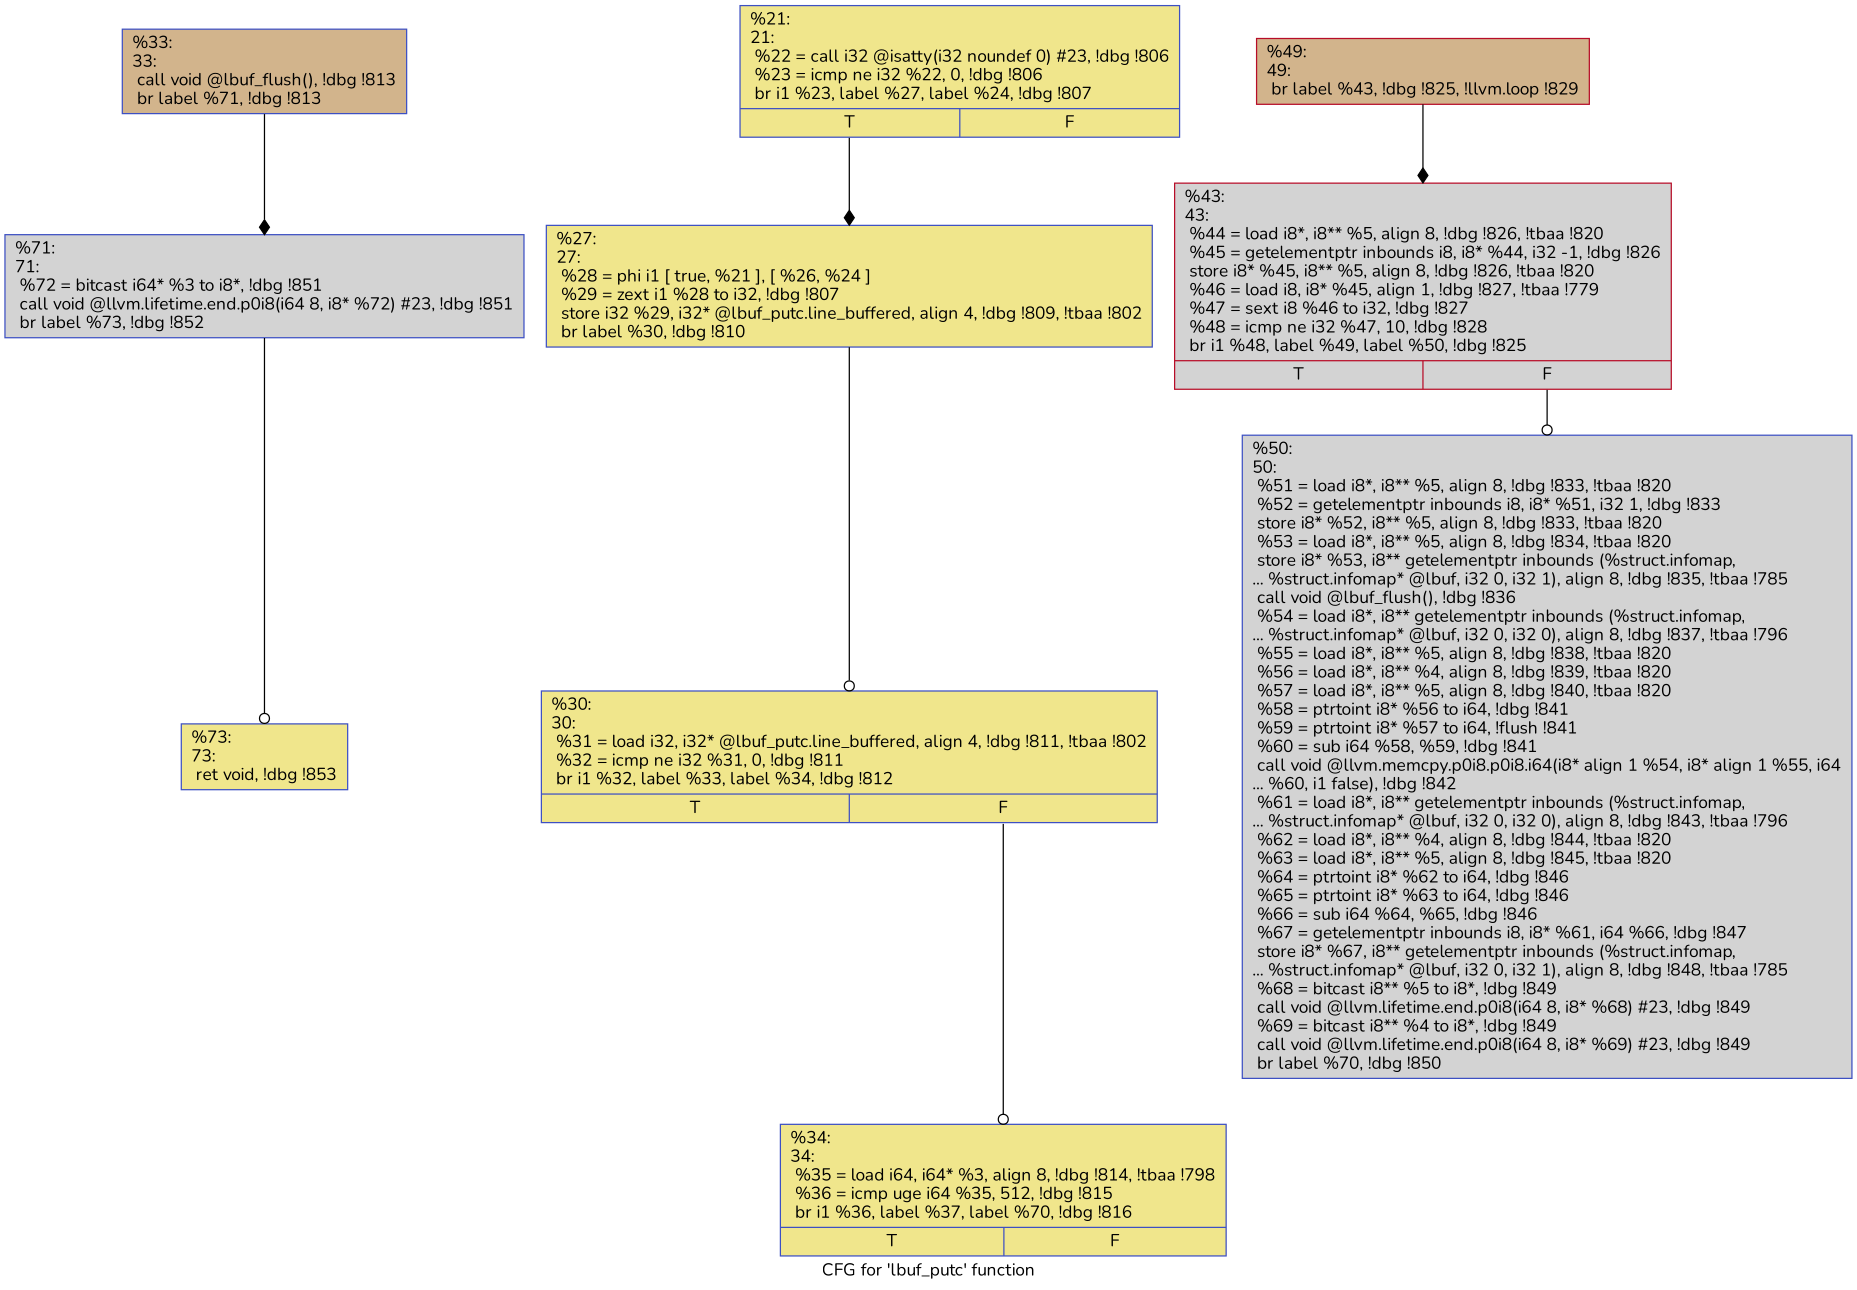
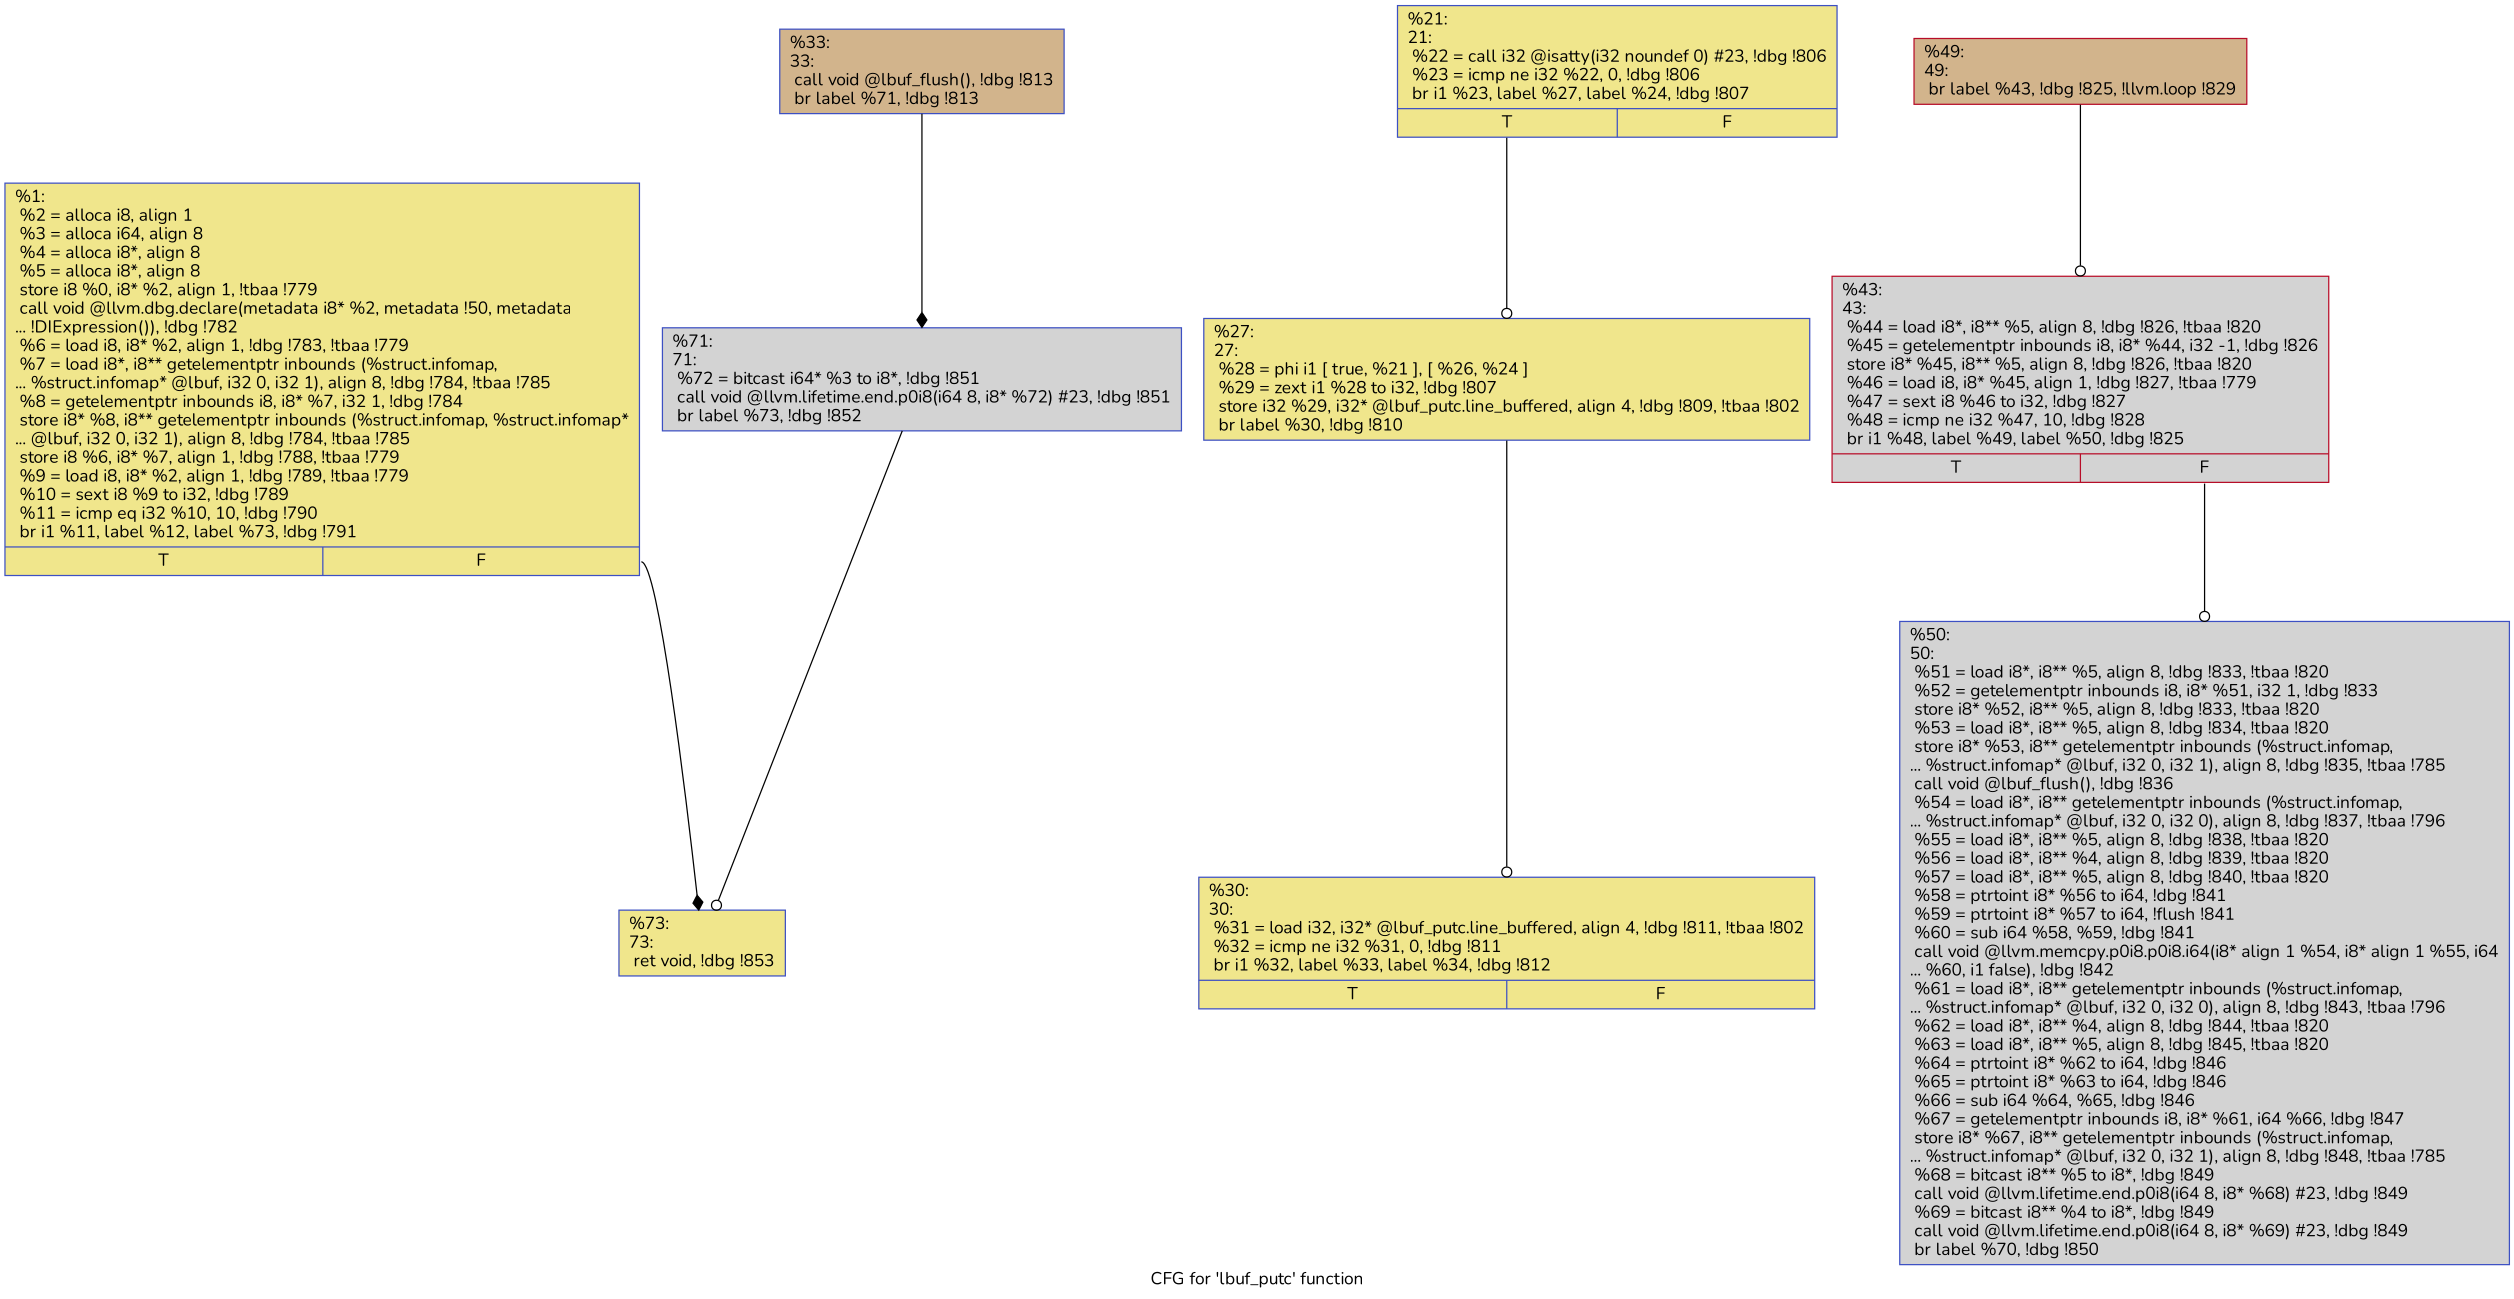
edge "%49:" -> "%43:": arrowhead diamond -> odot
edge "%21:" -> "%27:": arrowhead diamond -> odot
node "%1:": added
node "%34:": removed
